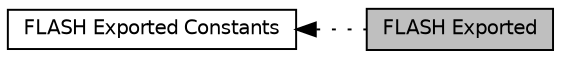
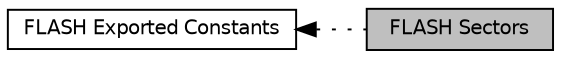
node "FLASH Exported": label "FLASH Exported" -> "FLASH Sectors"
